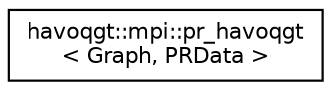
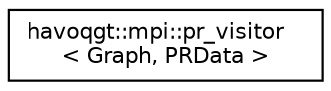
node "havoqgt::mpi::pr_havoqgt < Graph, PRData >": label "havoqgt::mpi::pr_havoqgt < Graph, PRData >" -> "havoqgt::mpi::pr_visitor < Graph, PRData >"
